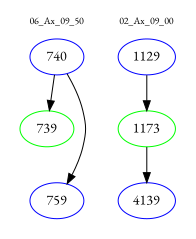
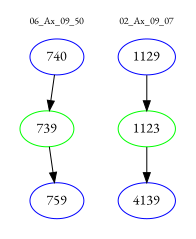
cluster "02_Ax_09_00": label "02_Ax_09_00" -> "02_Ax_09_07"
edge "740" -> "759": now "739" -> "759"
node "1173": label "1173" -> "1123"
